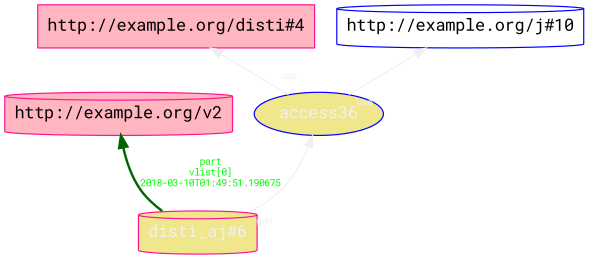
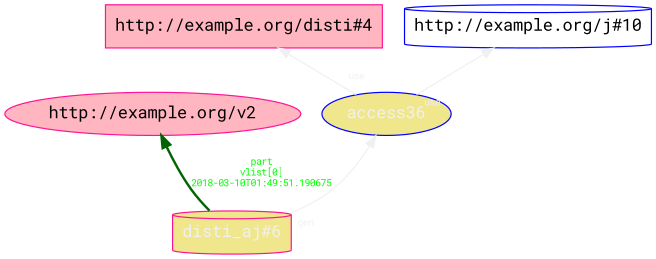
node "http://example.org/v2": shape cylinder -> ellipse
